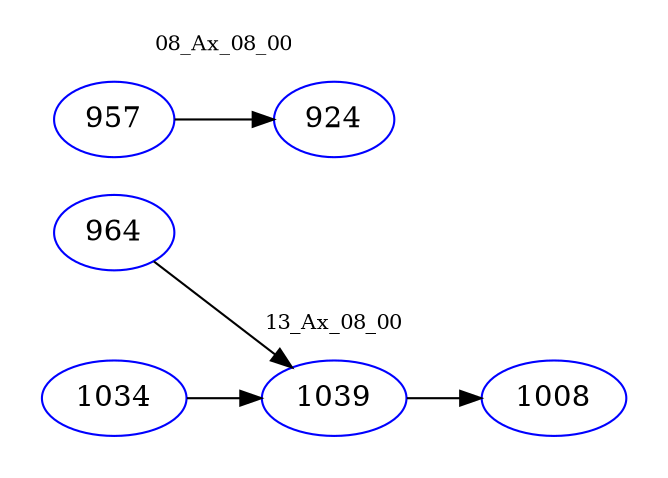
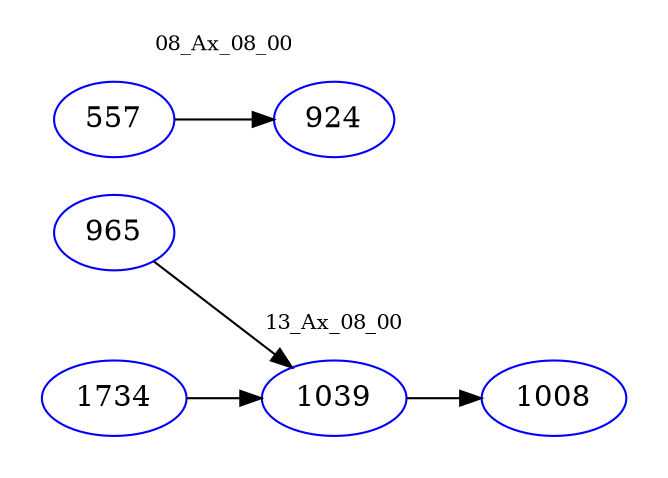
node "957": label "957" -> "557"
node "964": label "964" -> "965"
node "1034": label "1034" -> "1734"
